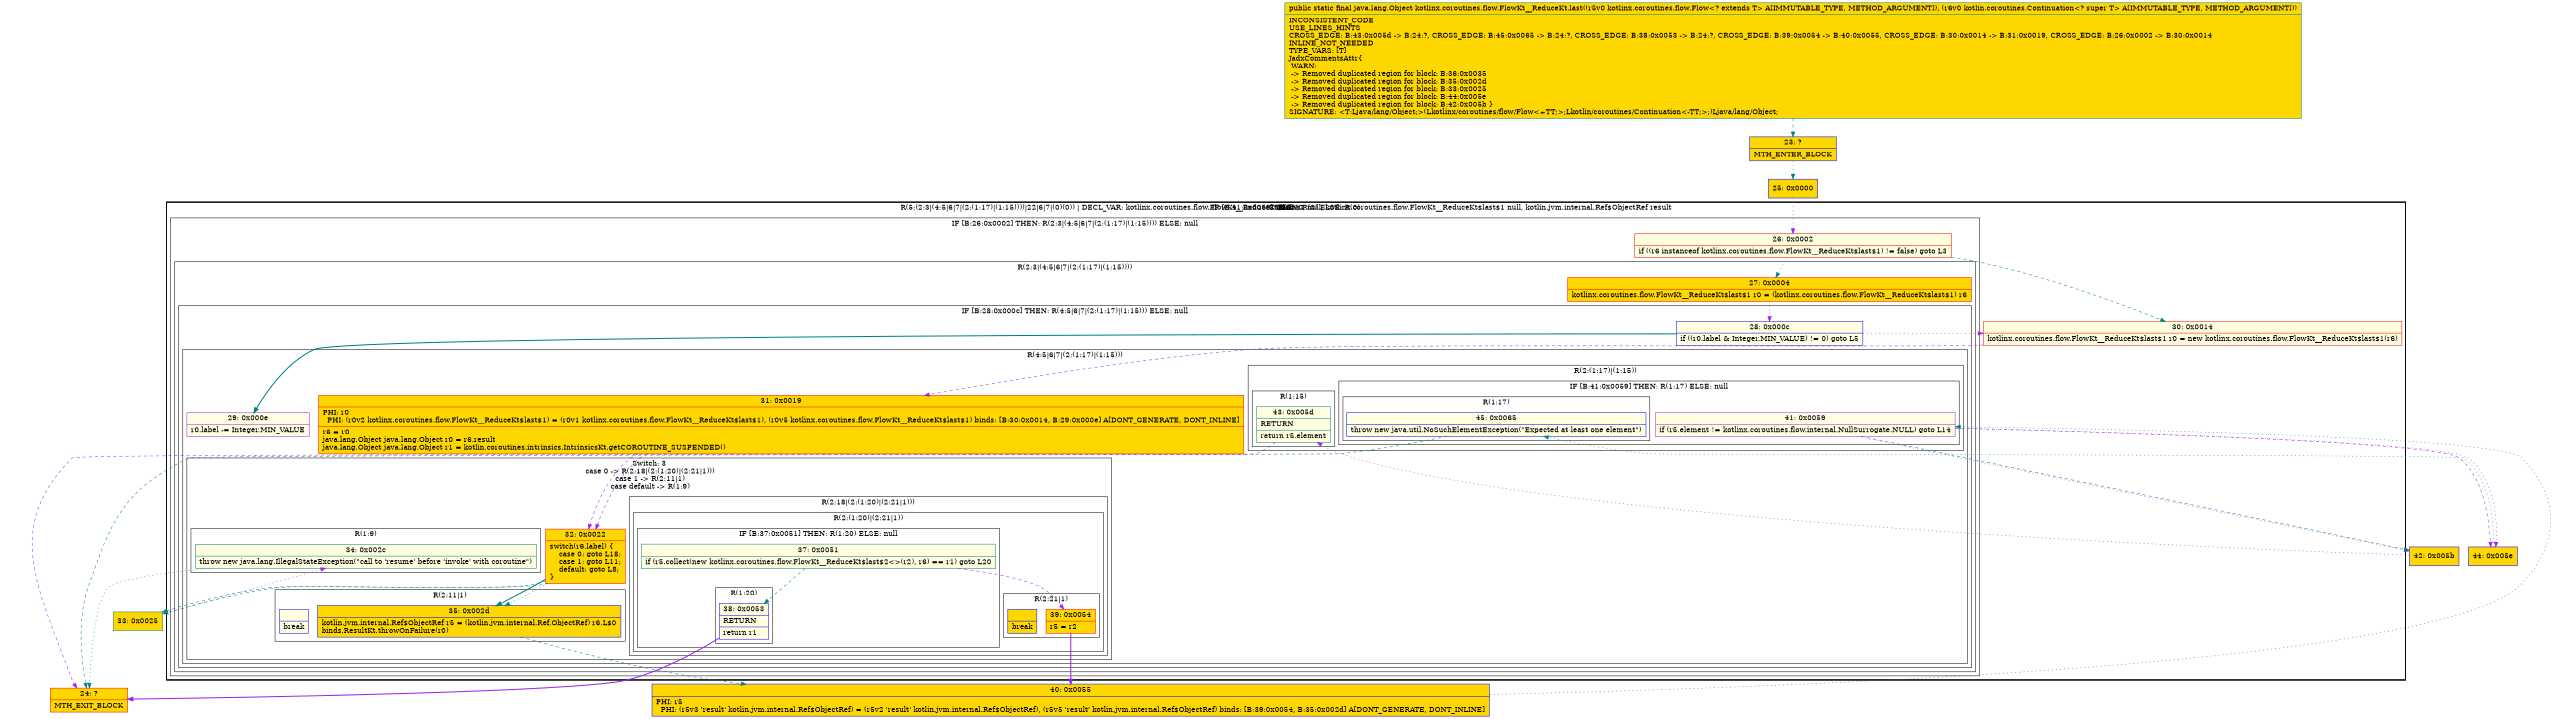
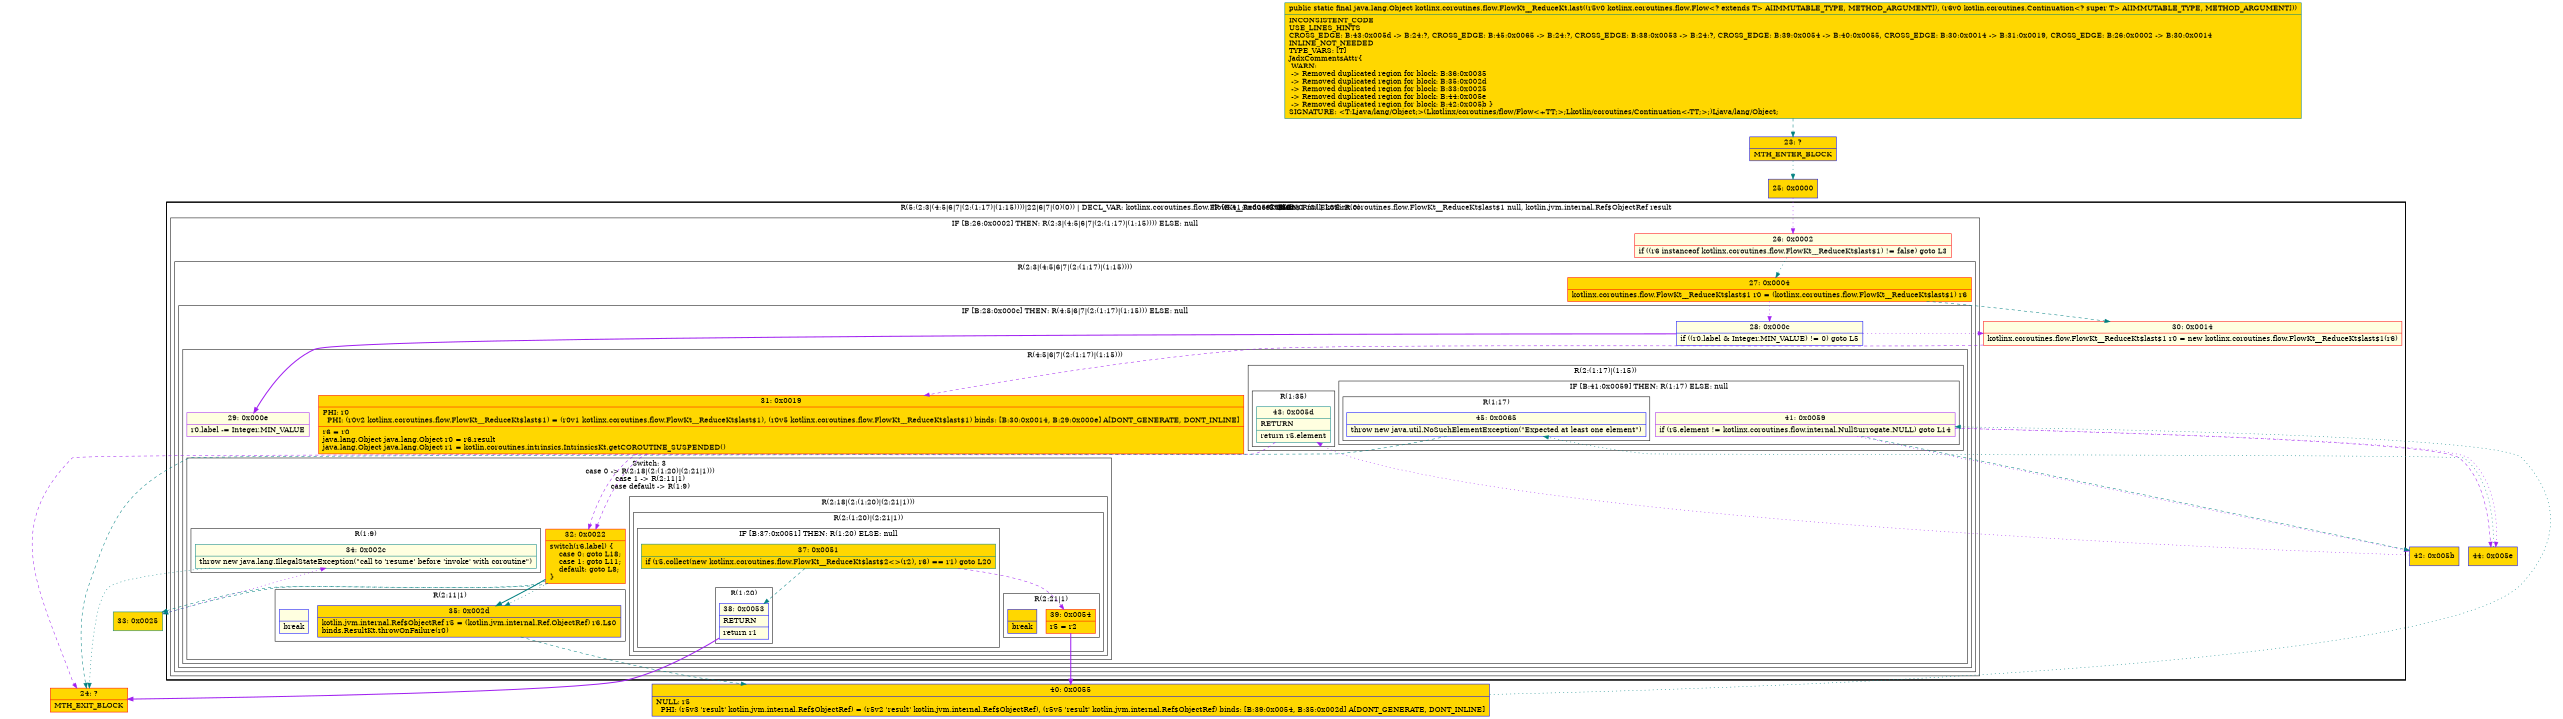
edge "26: 0x0002" -> "30: 0x0014": now "27: 0x0004" -> "30: 0x0014"
edge "28: 0x000c" -> "29: 0x000e": color teal -> purple
cluster "R(1:15)": label "R(1:15)" -> "R(1:35)"
node "37: 0x0051": fillcolor lightyellow -> gold
node "40: 0x0055": text "PHI: r5" -> "NULL: r5"
